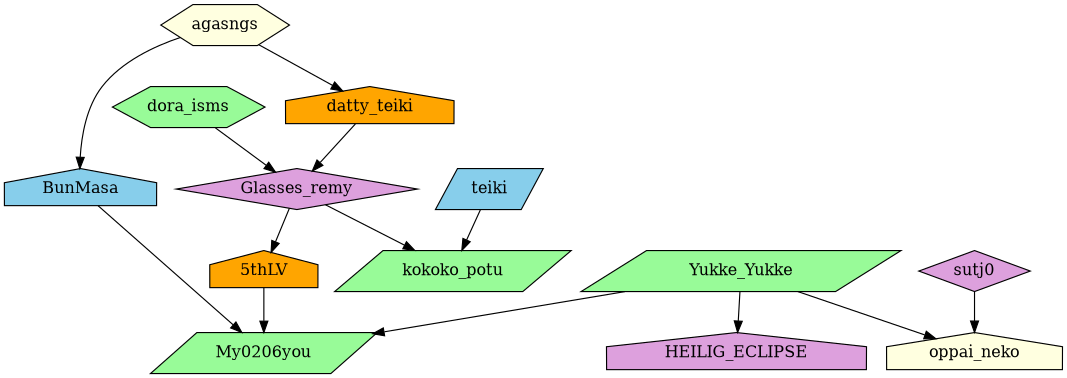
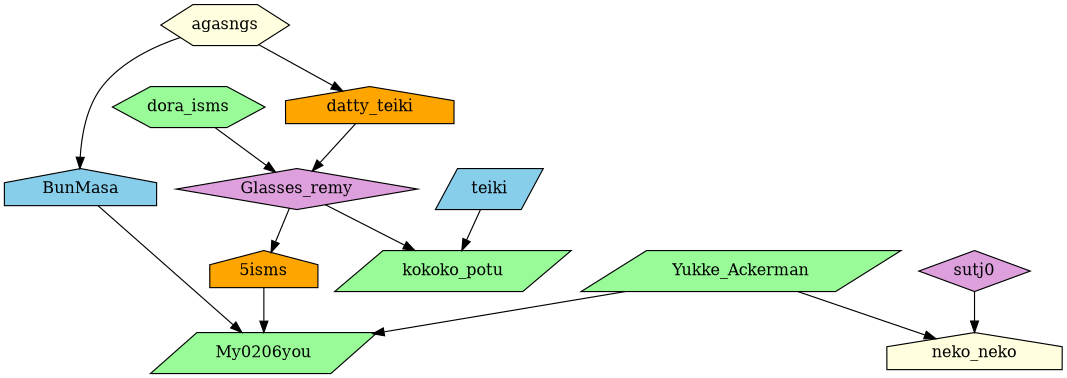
node "5thLV": label "5thLV" -> "5isms"
node "Yukke_Yukke": label "Yukke_Yukke" -> "Yukke_Ackerman"
node "HEILIG_ECLIPSE": removed
node "oppai_neko": label "oppai_neko" -> "neko_neko"
